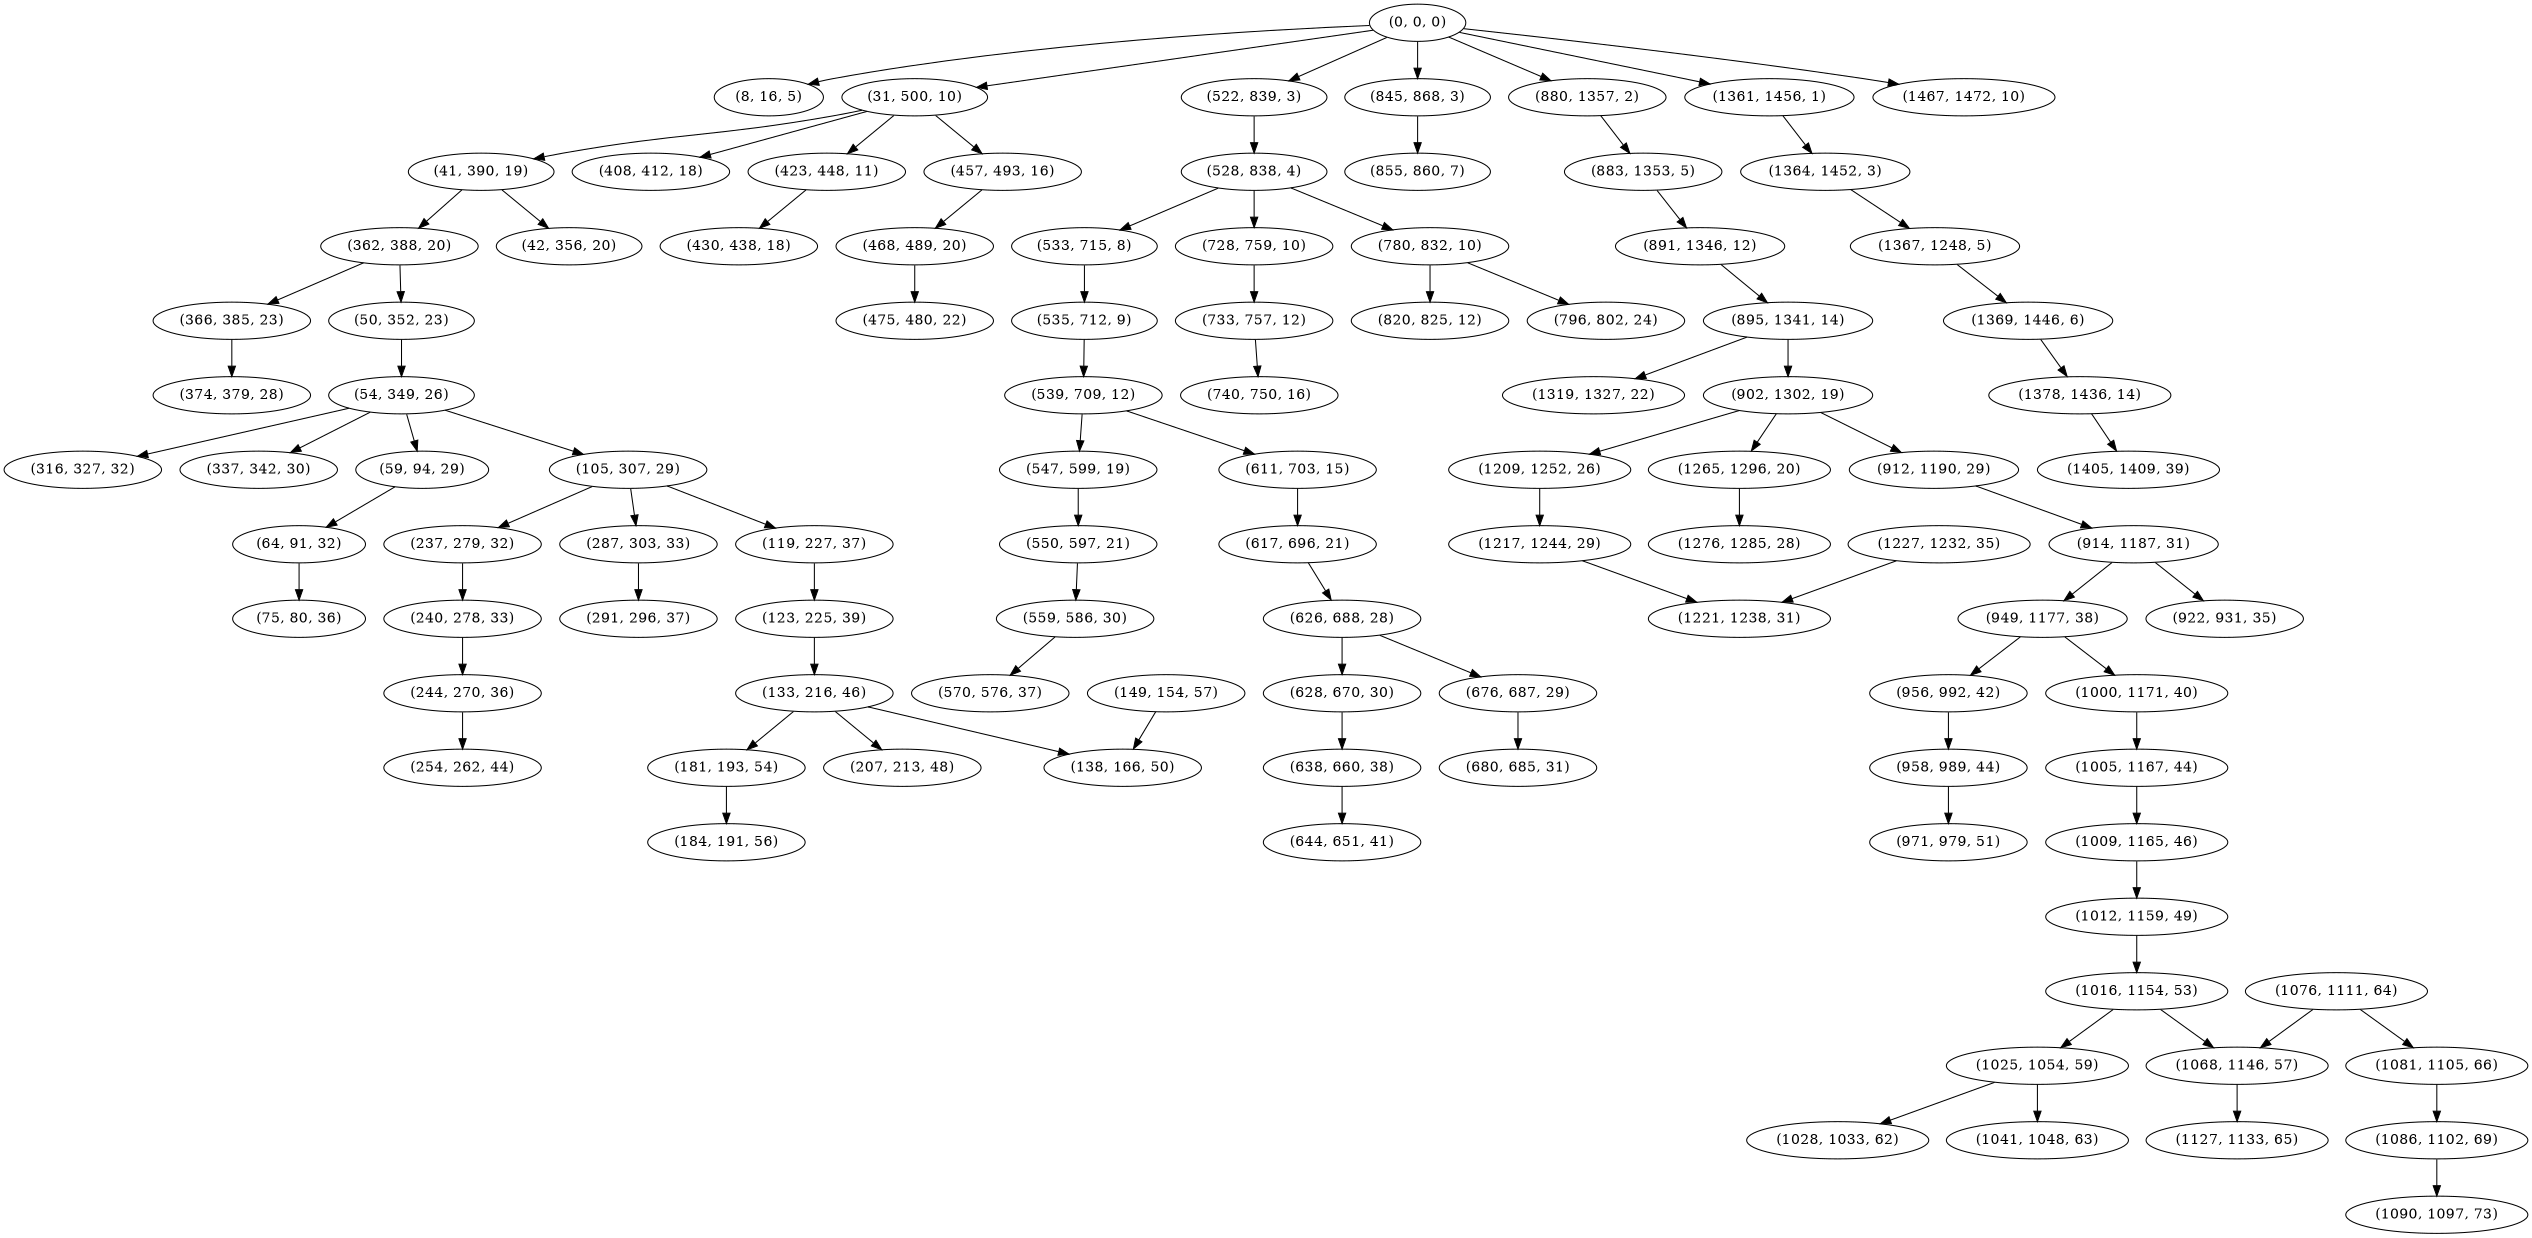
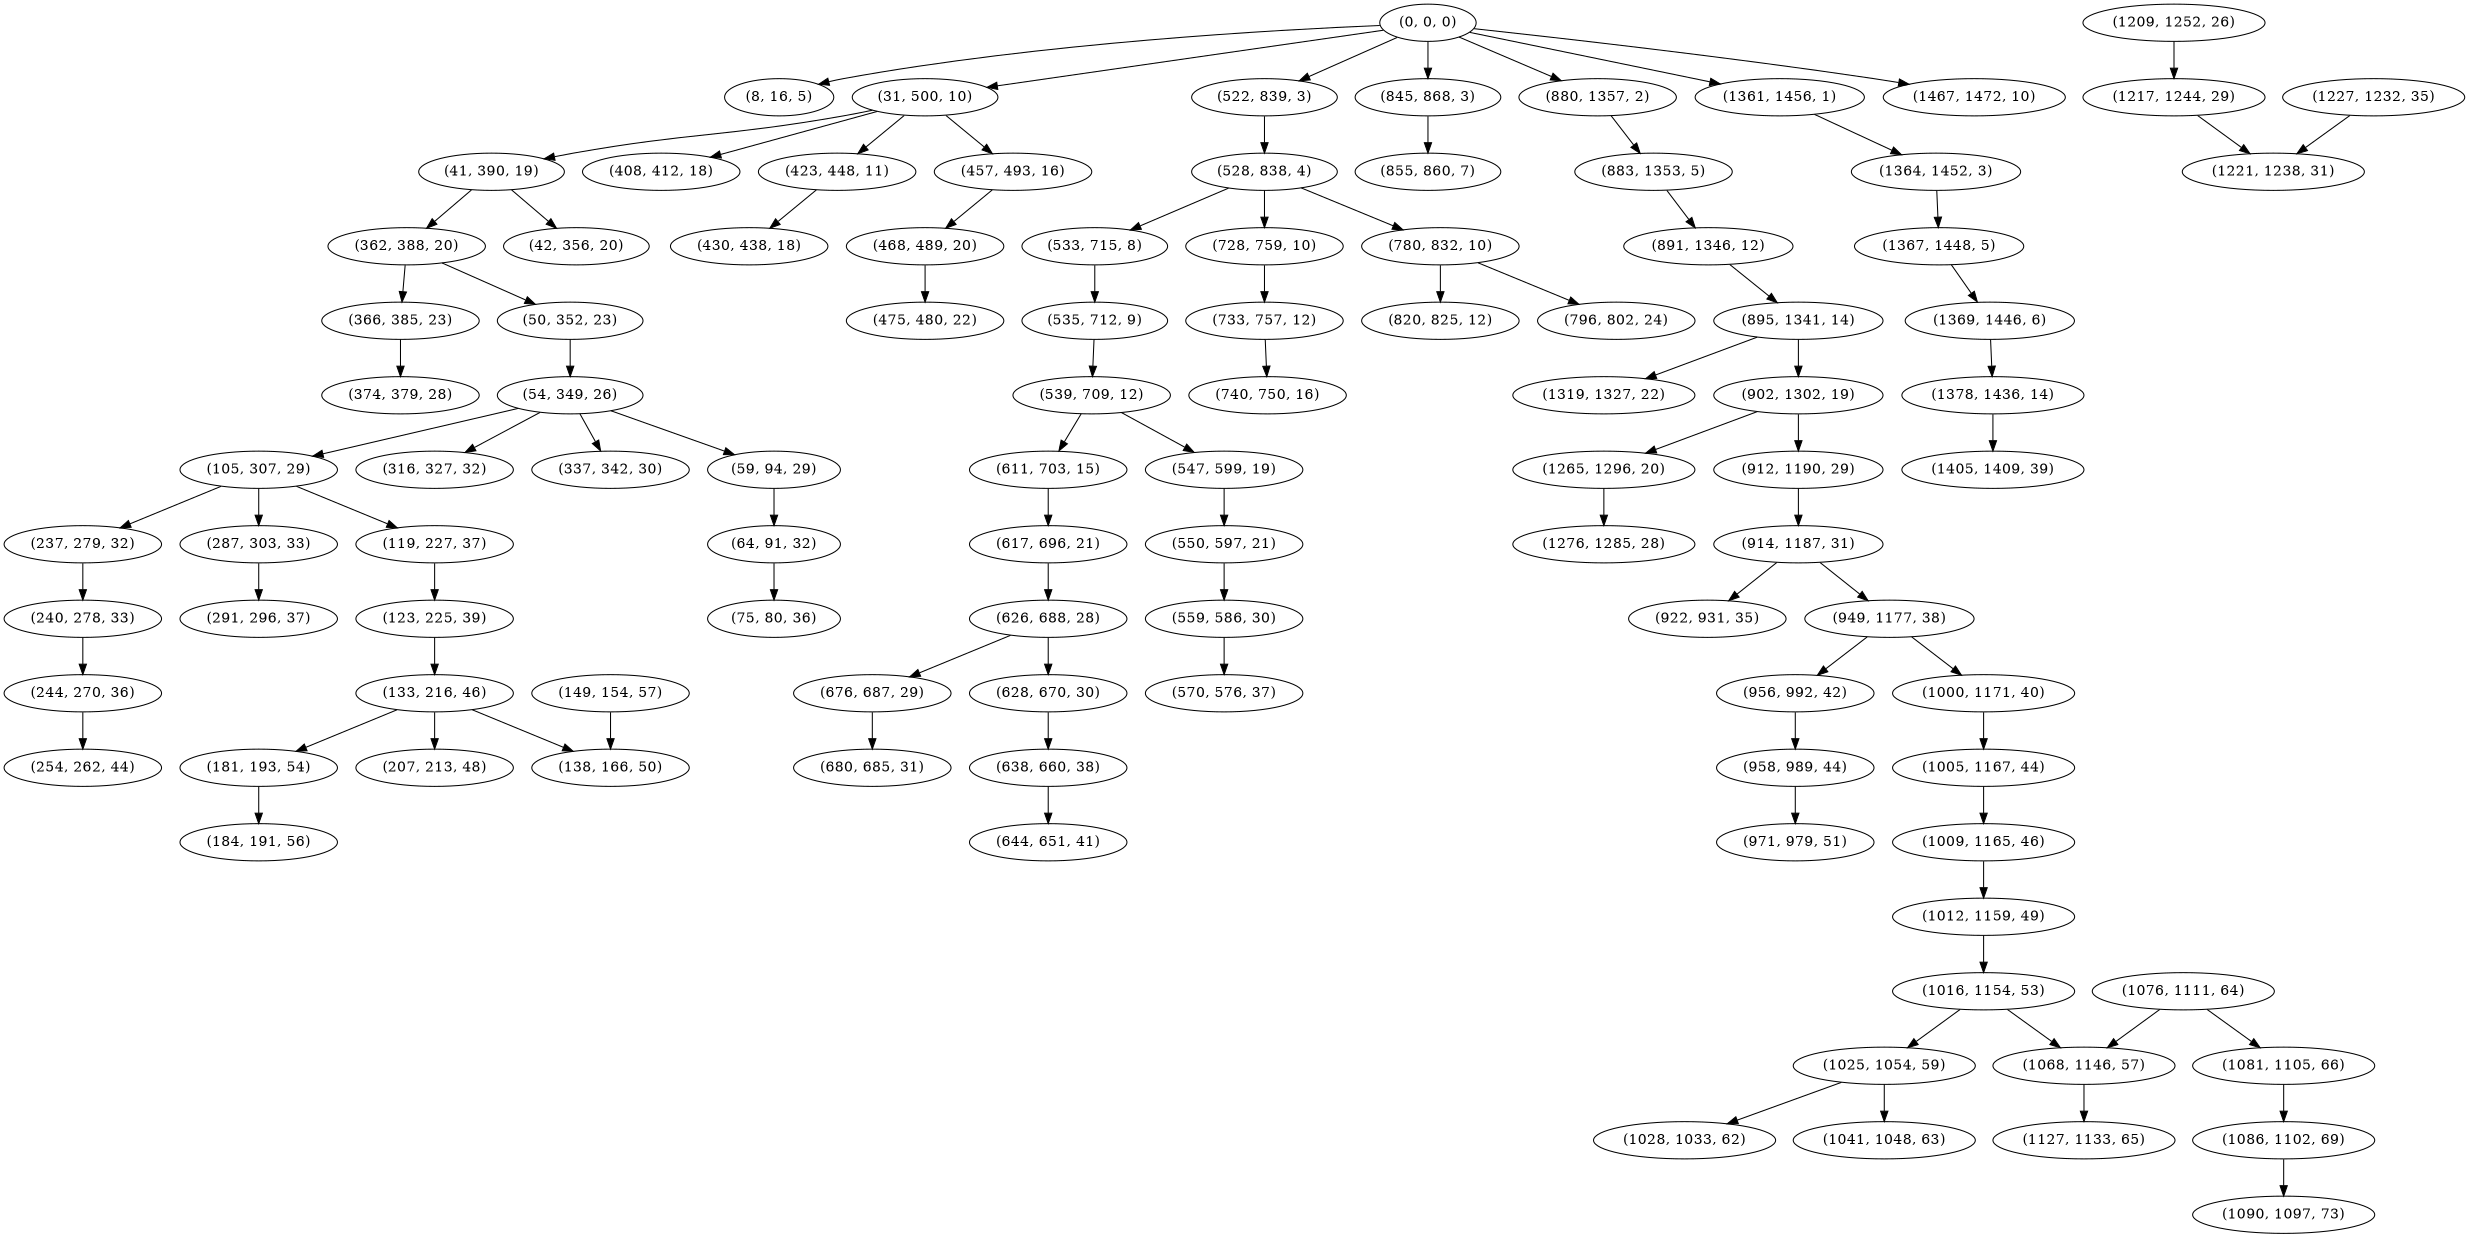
node "(1367, 1248, 5)": label "(1367, 1248, 5)" -> "(1367, 1448, 5)"
edge "(902, 1302, 19)" -> "(1209, 1252, 26)": removed
